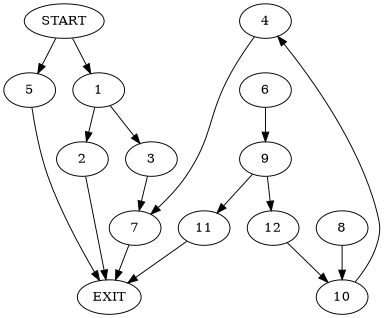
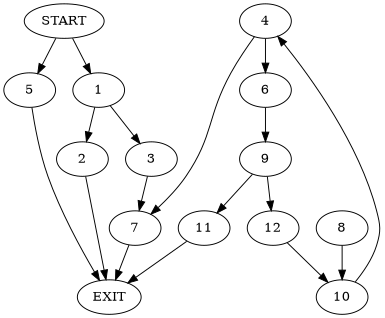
edge "4" -> "6": added
